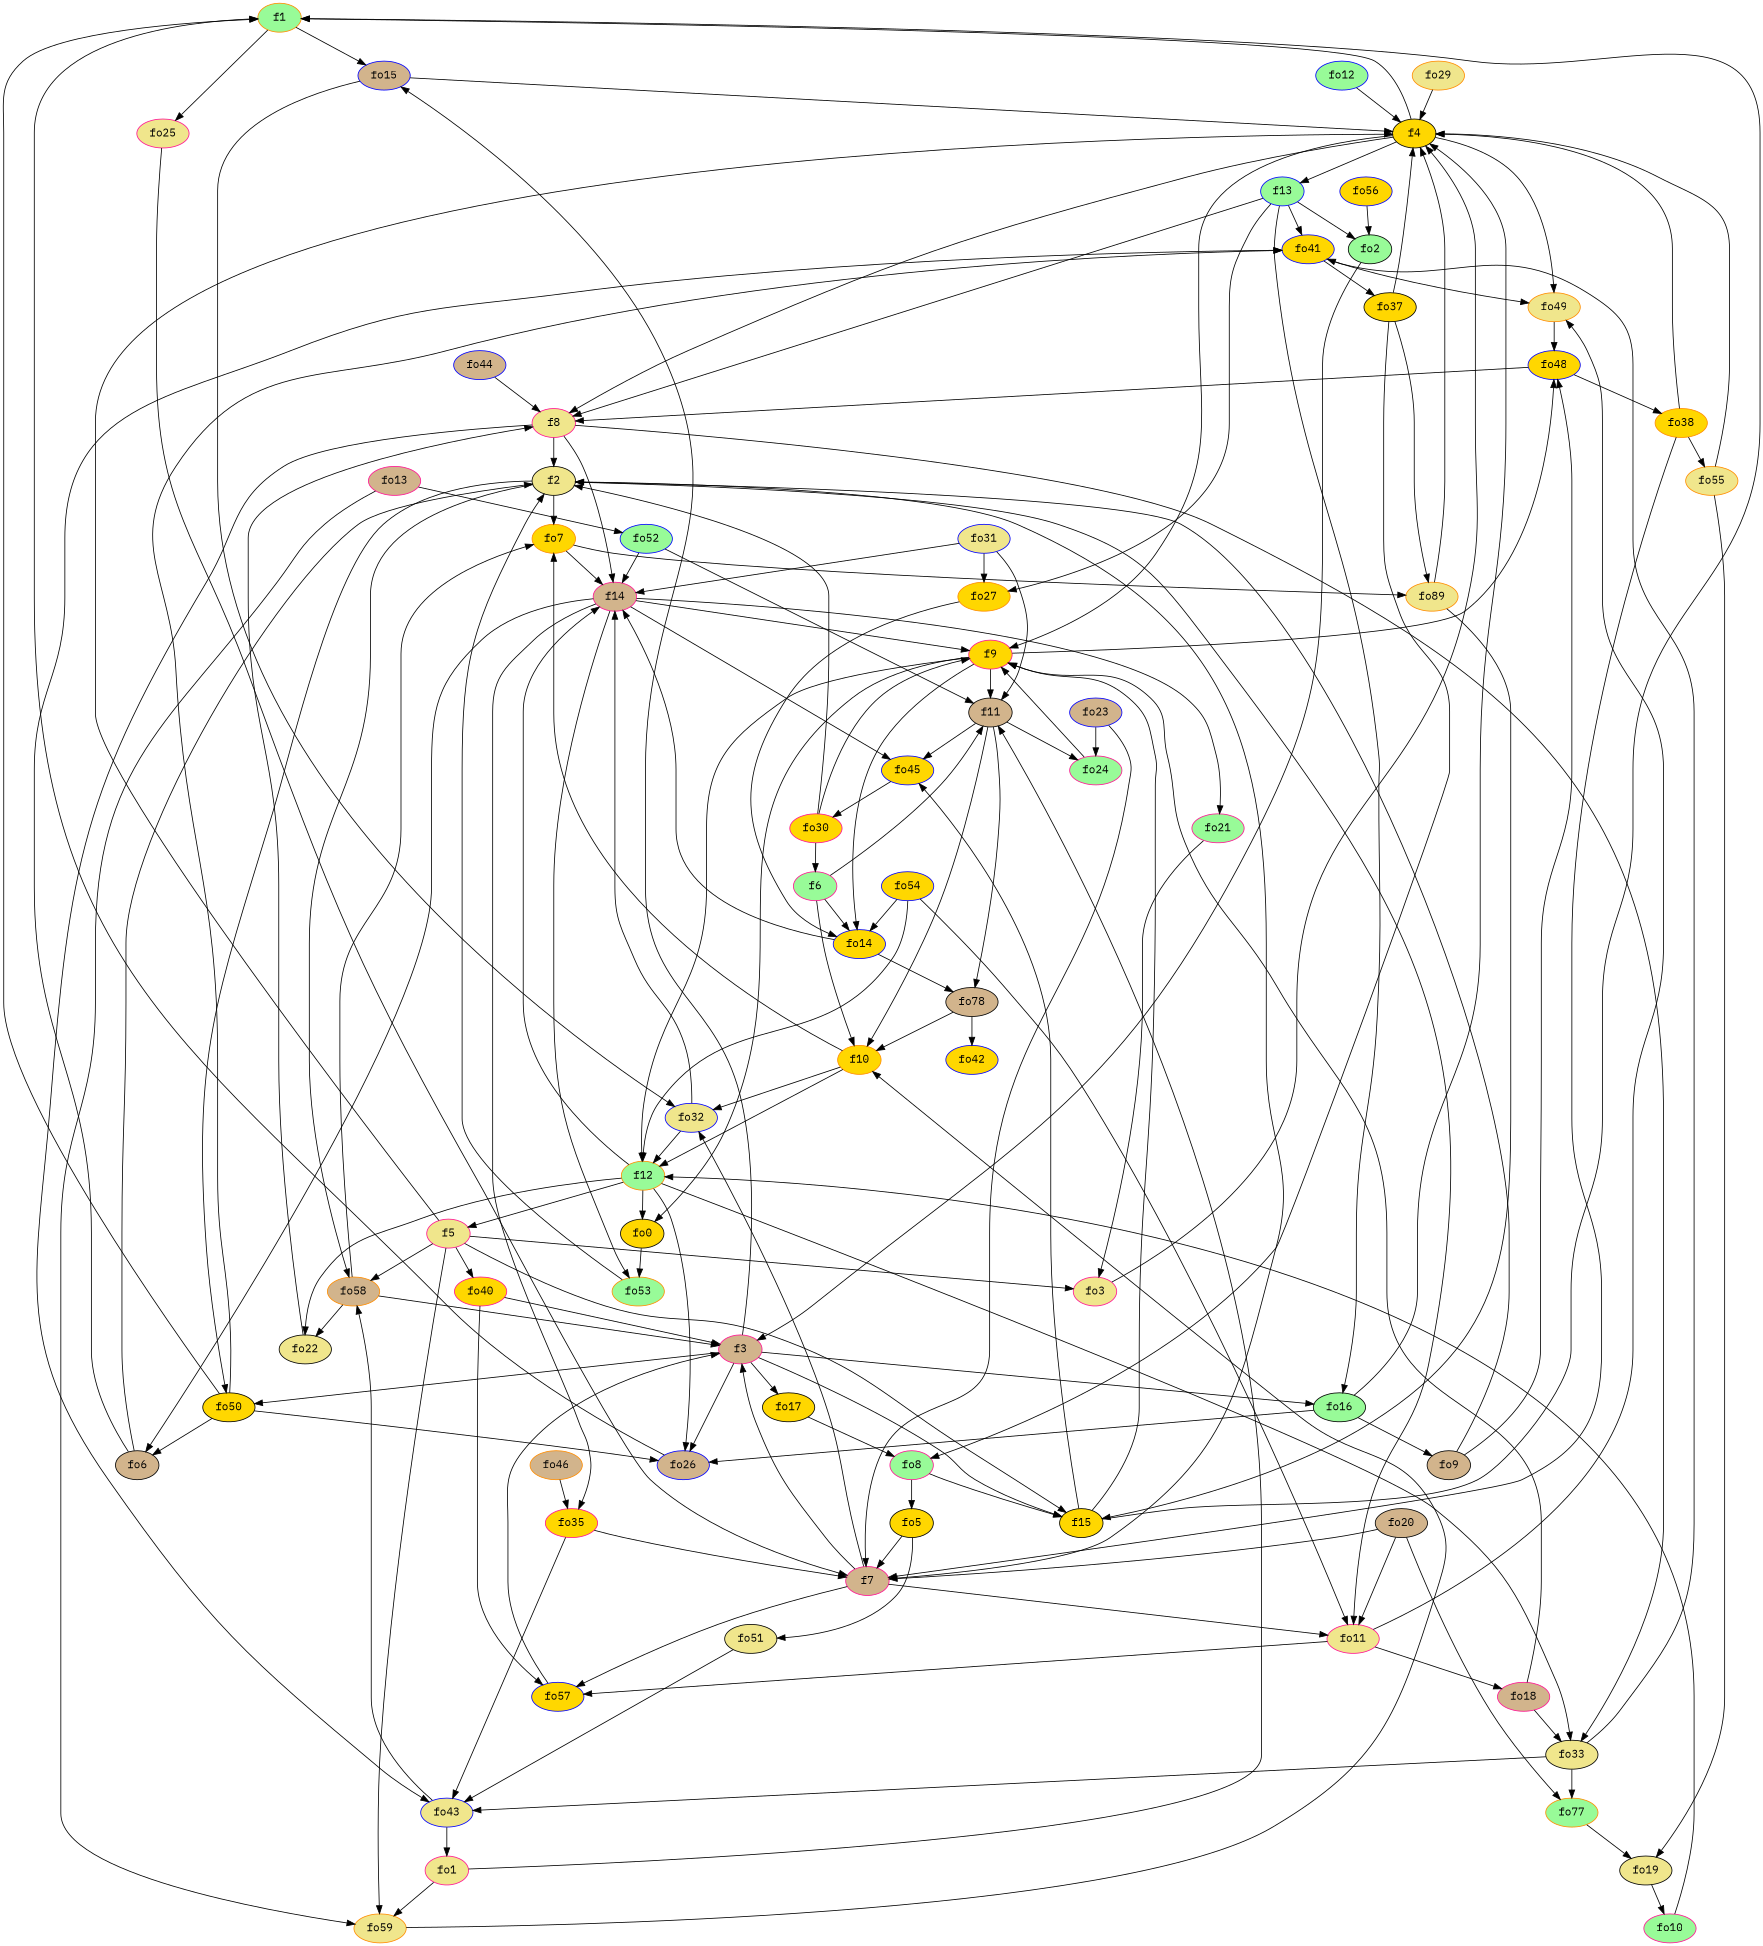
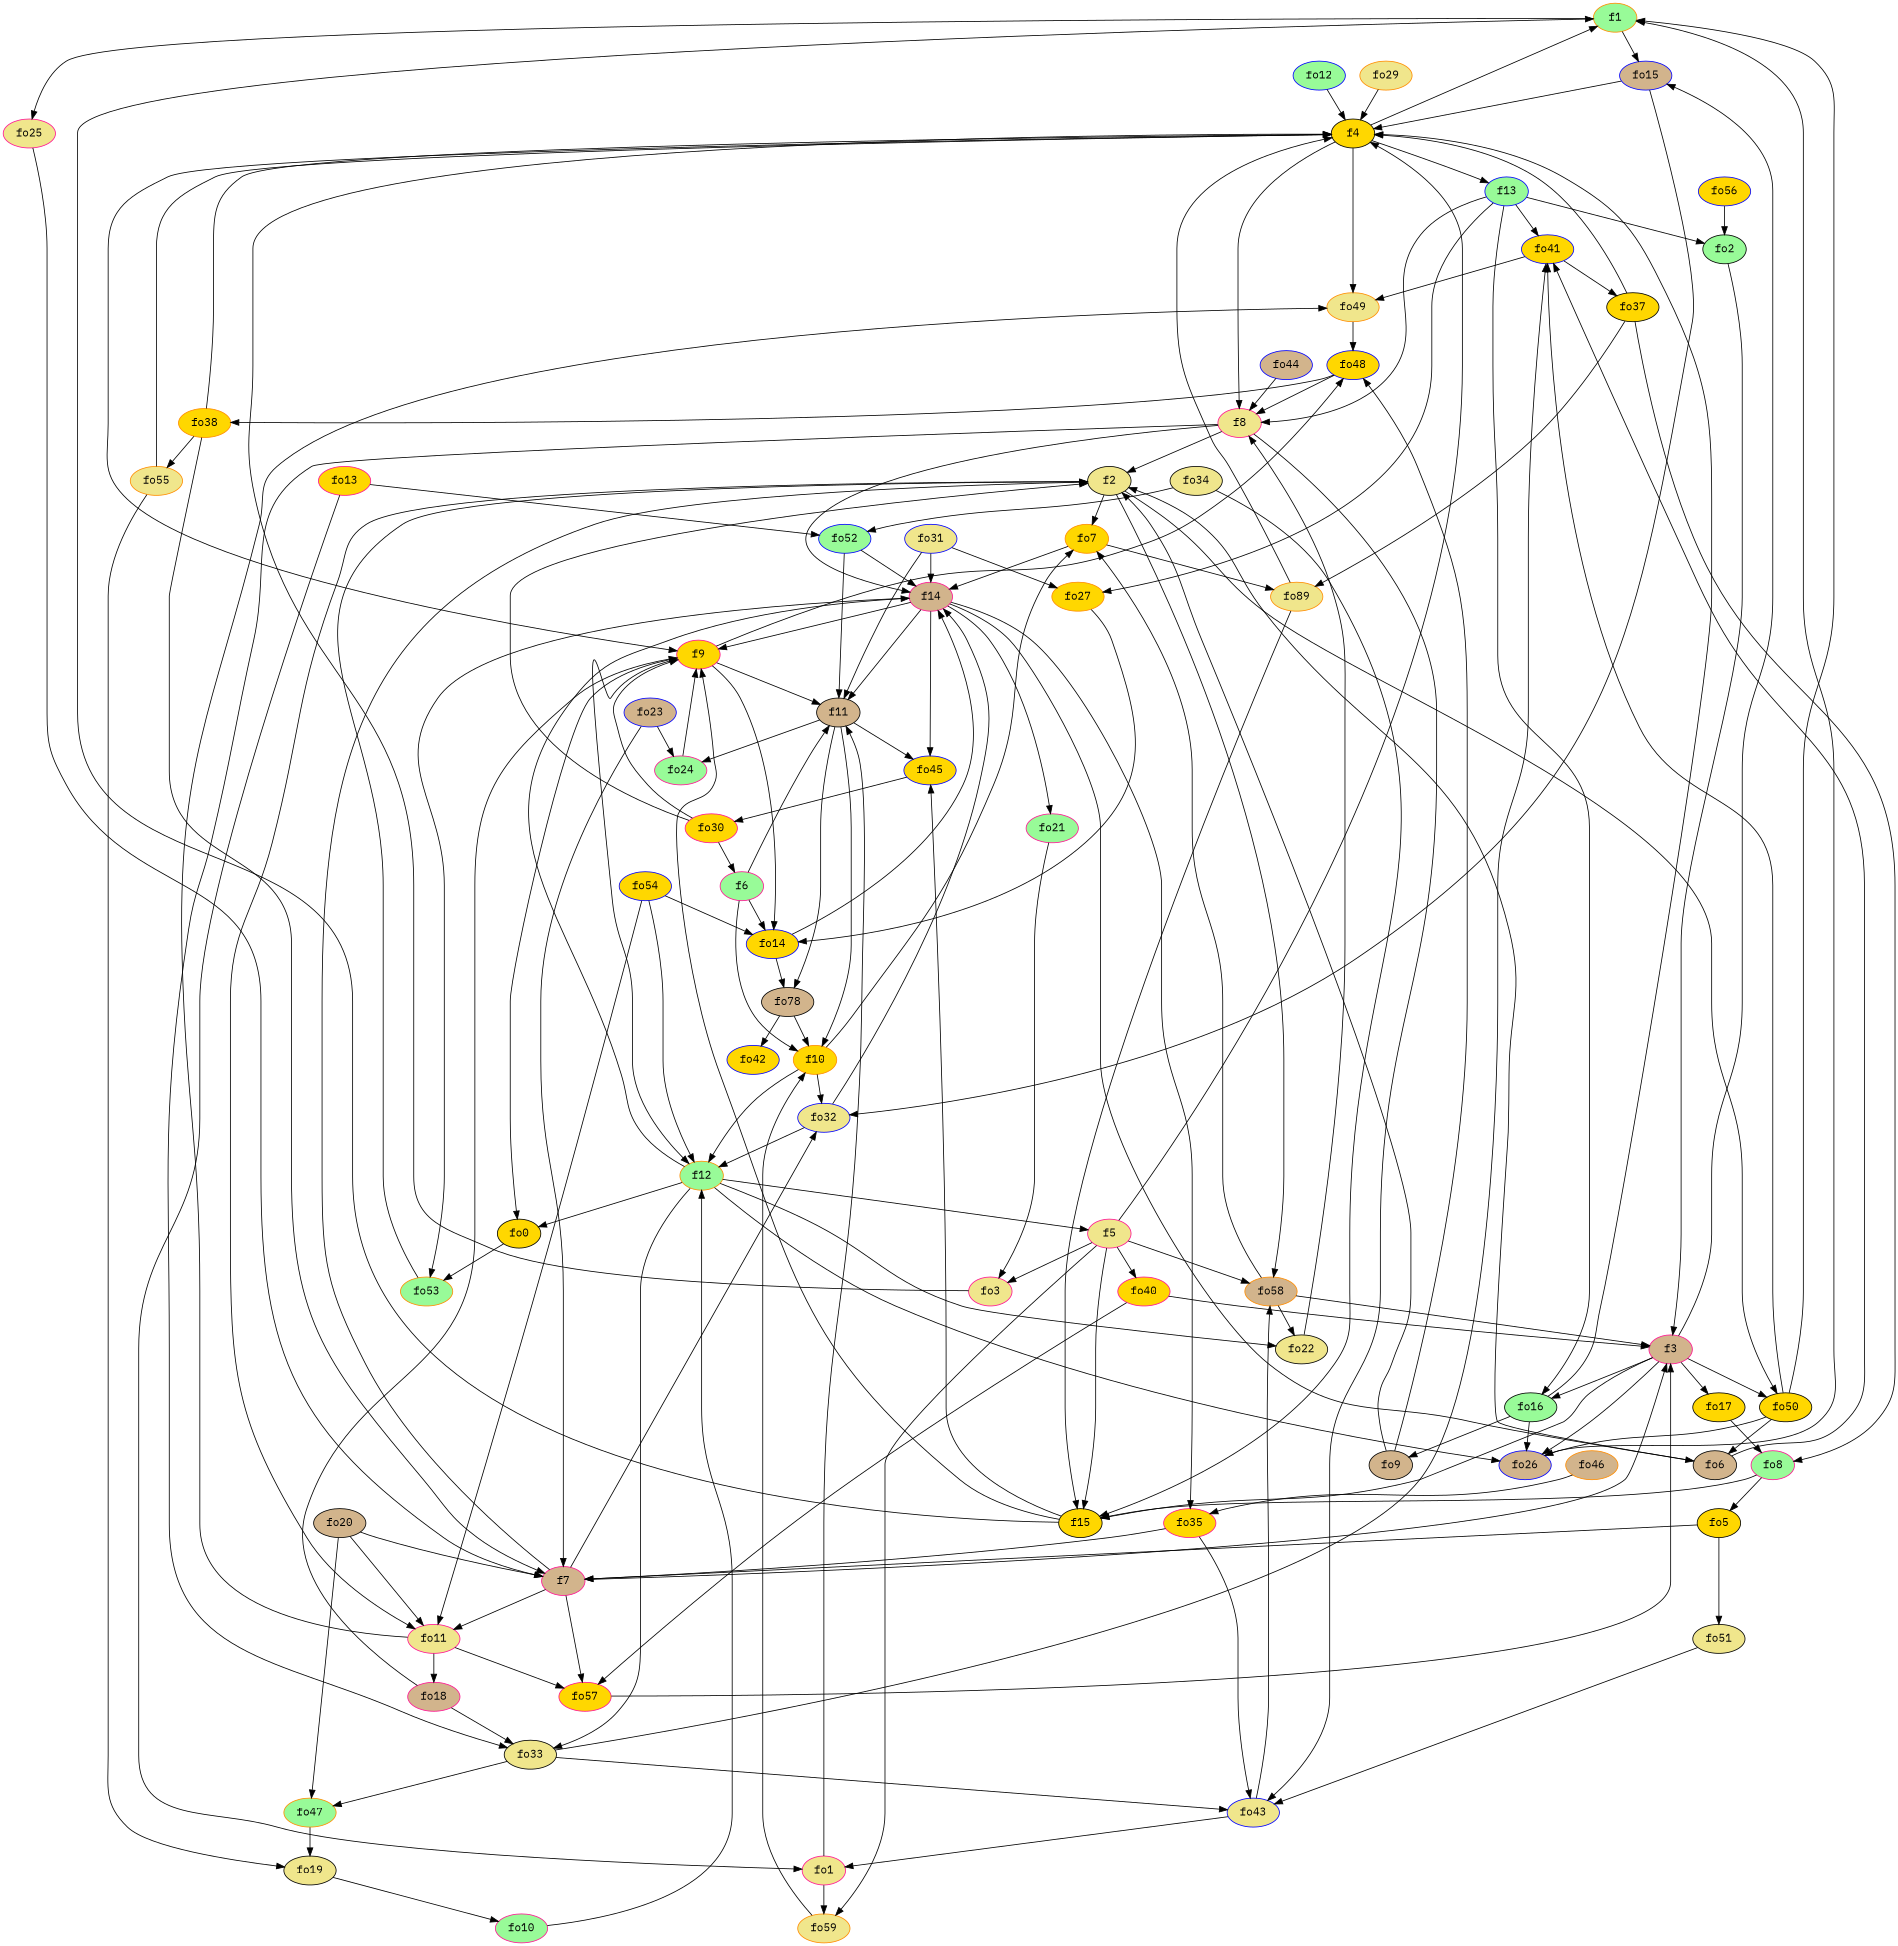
node "fo13": fillcolor tan -> gold
node "fo34": added
edge "f14" -> "f11": added
edge "fo13" -> "fo59": now "fo13" -> "fo1"
node "fo57": color blue -> deeppink
node "fo77": label "fo77" -> "fo47"
